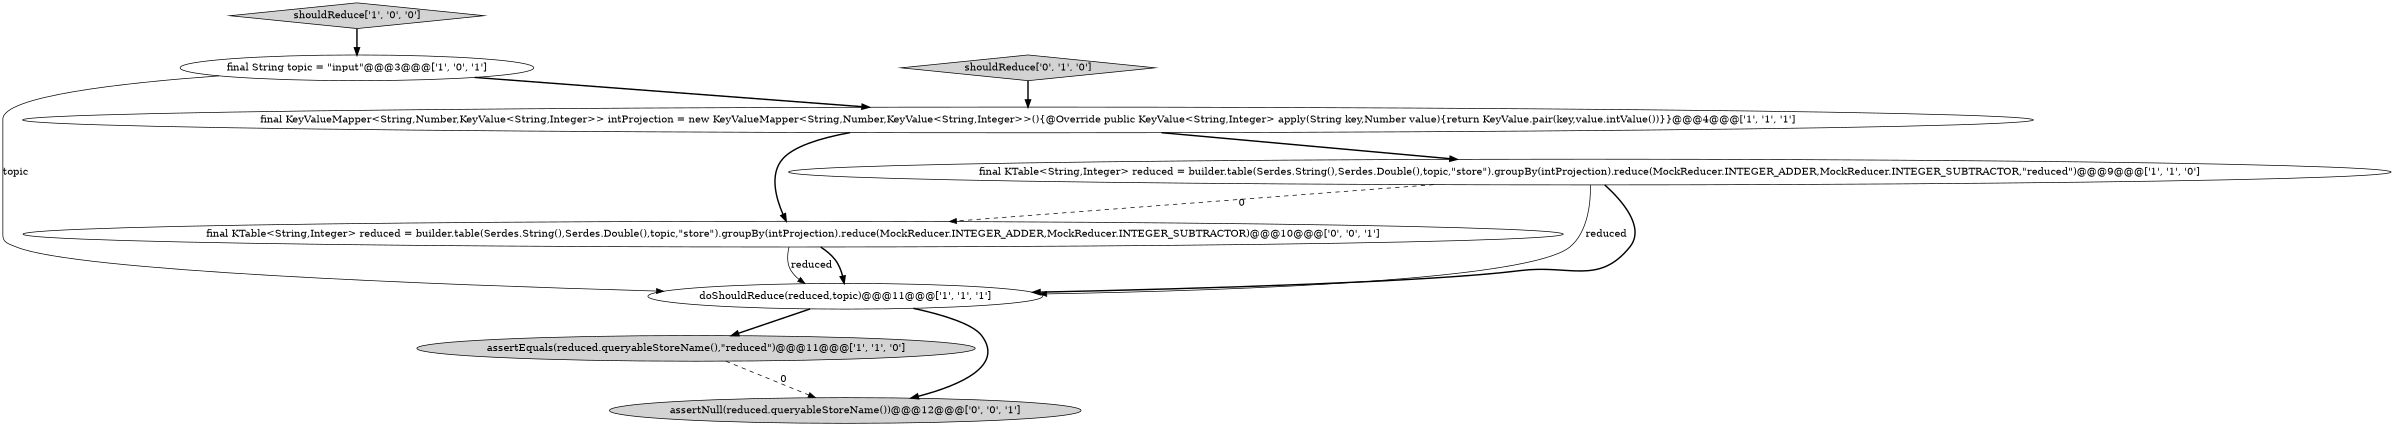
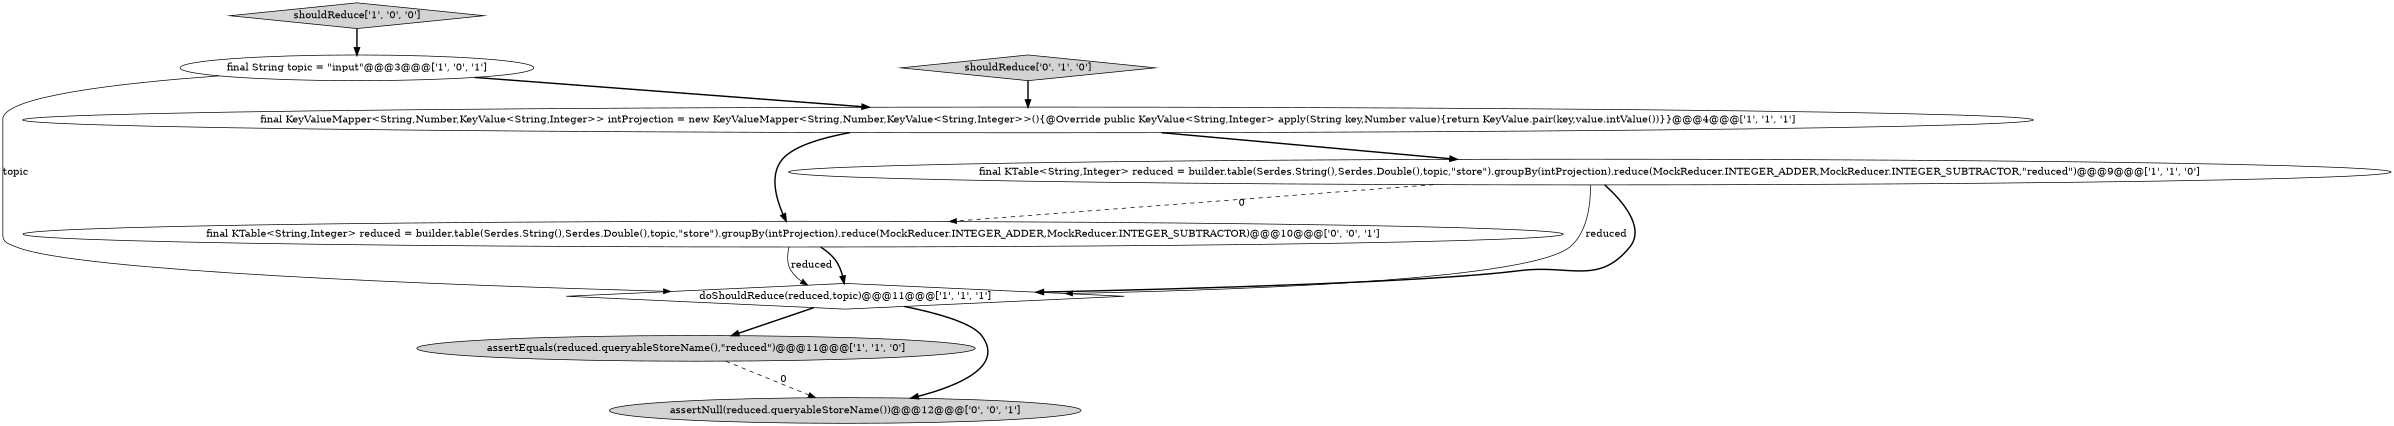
node "doShouldReduce(reduced,topic)@@@11@@@['1', '1', '1']": shape ellipse -> diamond
